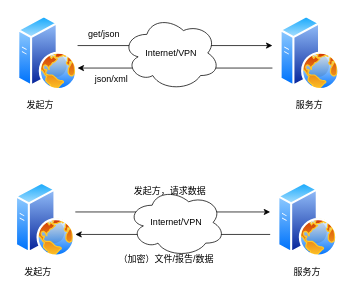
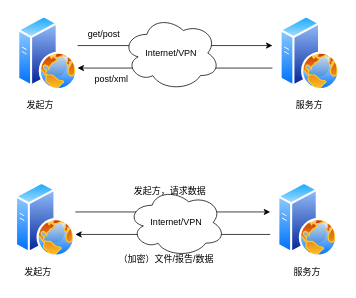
node "get/json": label "get/json" -> "get/post"
node "json/xml": label "json/xml" -> "post/xml"
